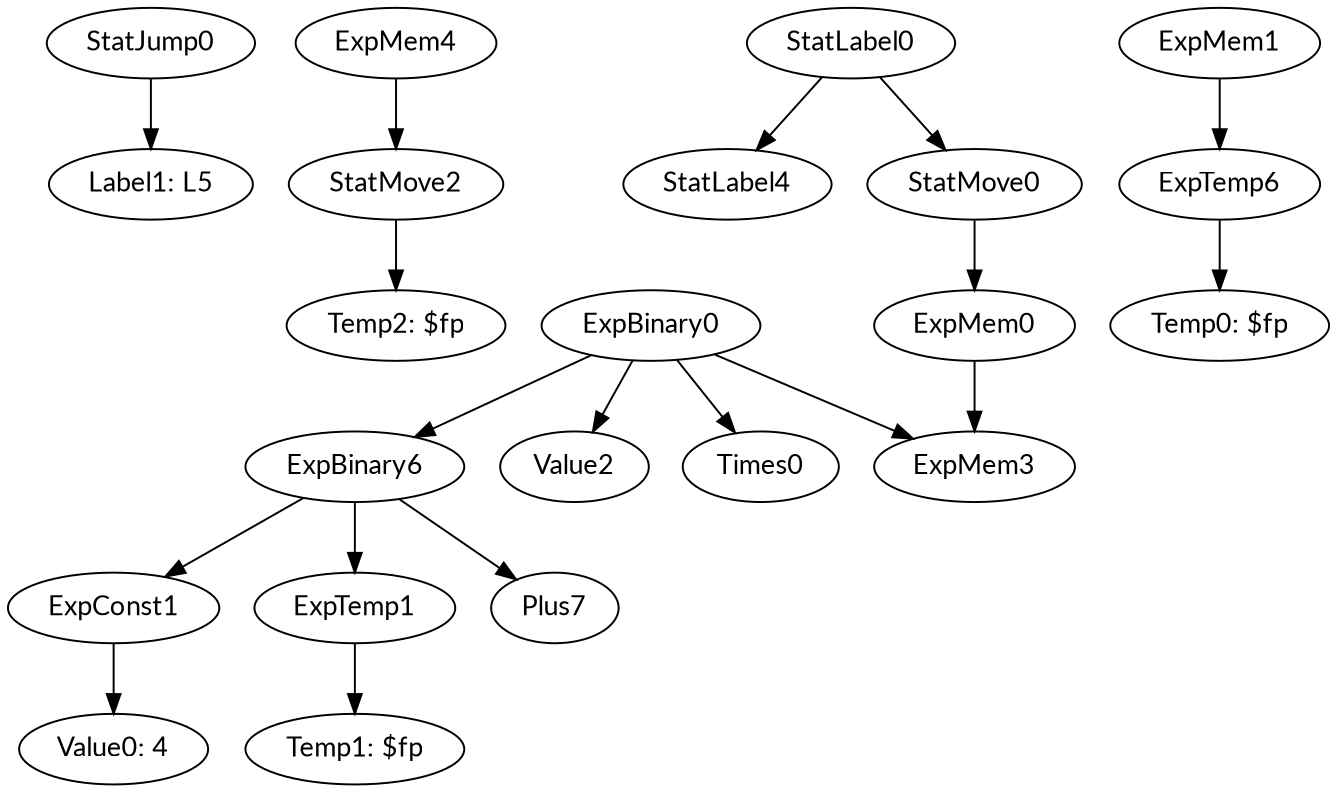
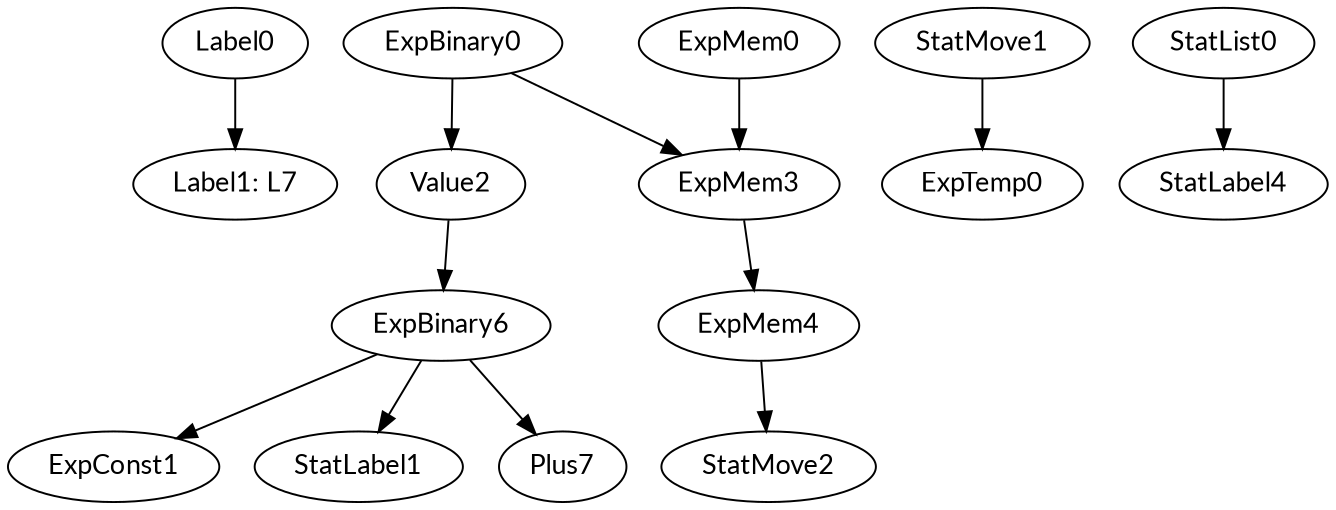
node "StatJump0": label "StatJump0" -> "Label0"
node "StatLabel0": label "StatLabel0" -> "StatList0"
node "ExpMem1": label "ExpMem1" -> "StatMove1"
node "Label1: L5": label "Label1: L5" -> "Label1: L7"
node "StatMove0": removed
node "ExpTemp6": label "ExpTemp6" -> "ExpTemp0"
edge "ExpMem3" -> "ExpMem4": added
node "Temp2: $fp": removed
node "Temp0: $fp": removed
edge "ExpBinary0" -> "ExpBinary6": now "Value2" -> "ExpBinary6"
node "Times0": removed
node "ExpTemp1": label "ExpTemp1" -> "StatLabel1"
node "Value0: 4": removed
node "Temp1: $fp": removed
